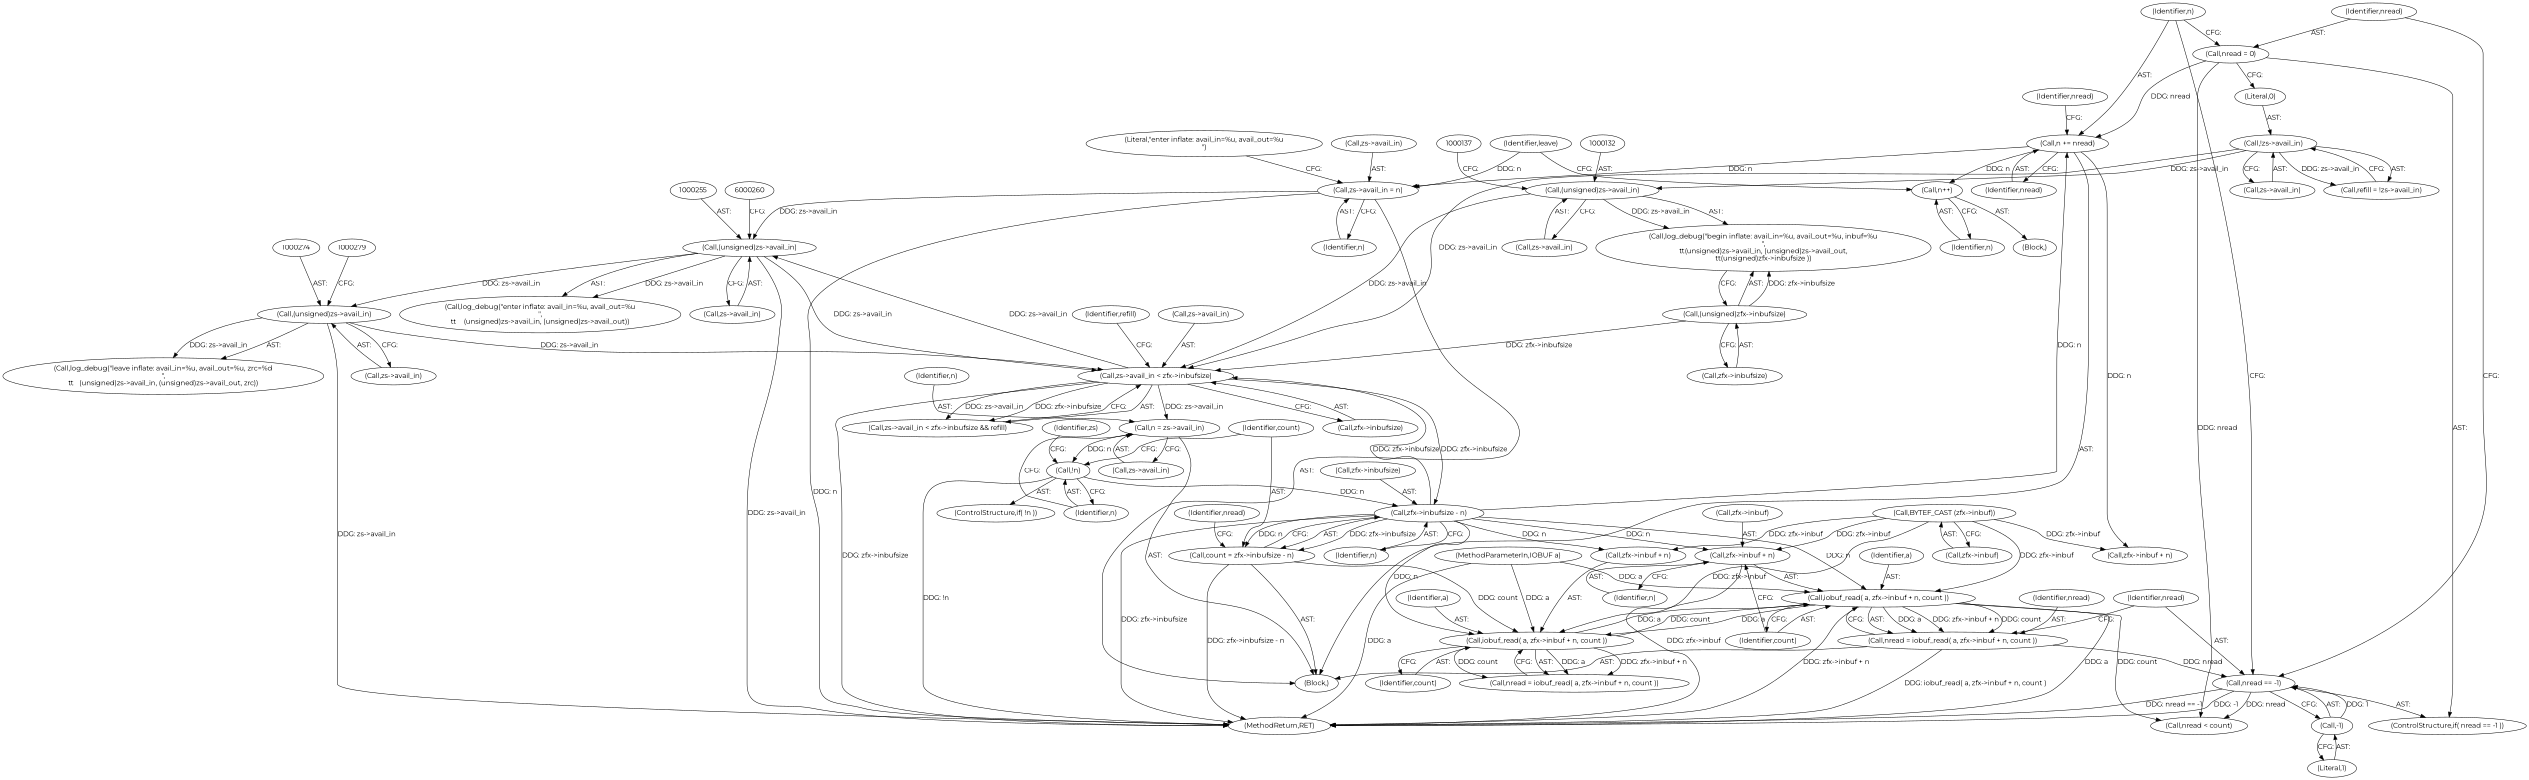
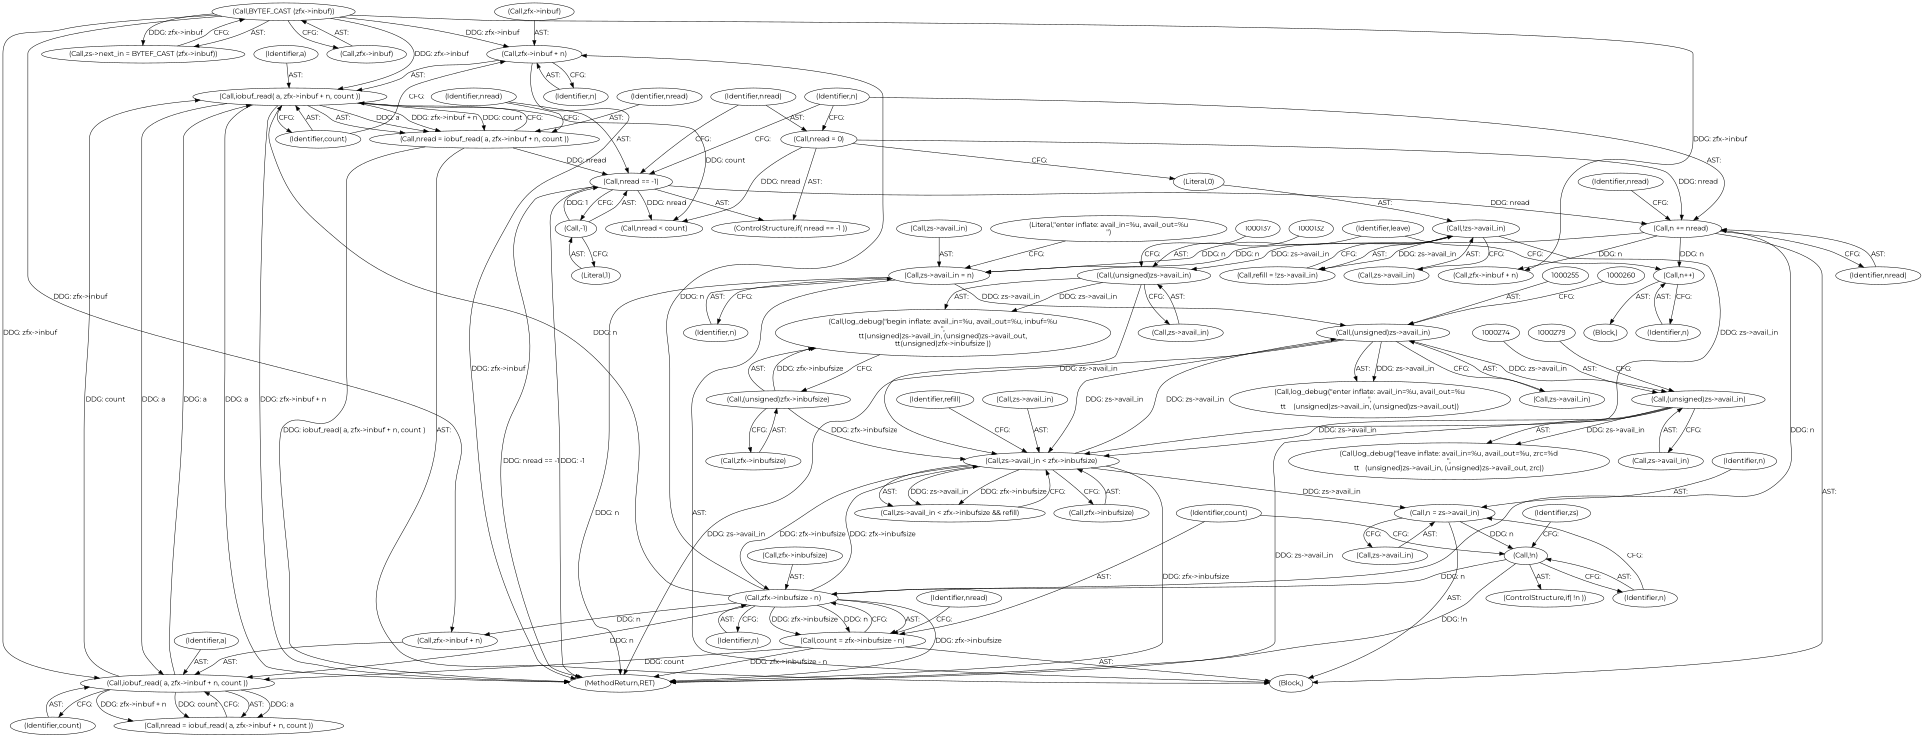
node "(Call,zs->next_in = BYTEF_CAST (zfx->inbuf))": added
node "6000260": label "6000260" -> "1000260"
edge "(Call,nread == -1)" -> "(Call,n += nread)": added, label "DDG: nread"
node "(MethodParameterIn,IOBUF a)": removed
